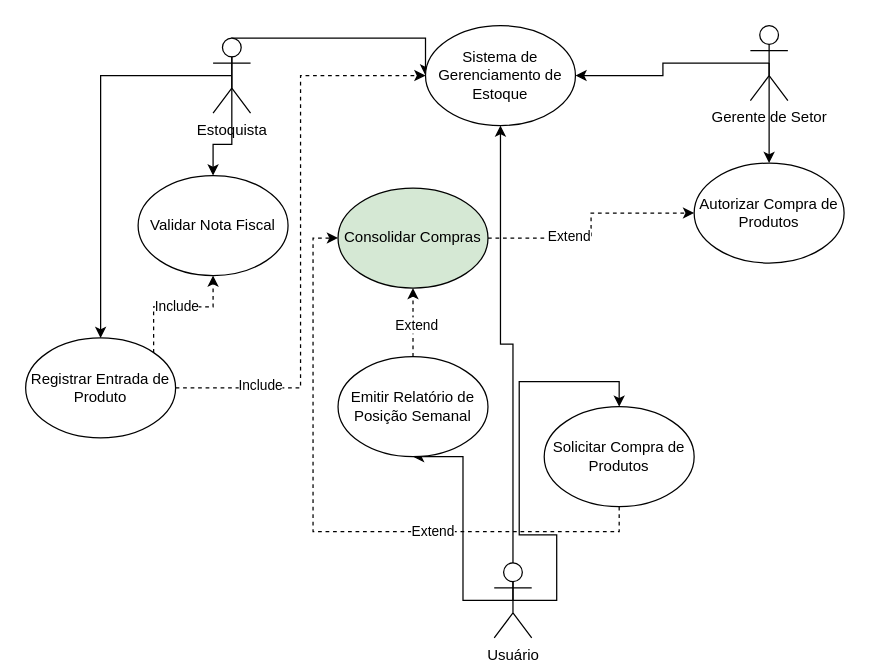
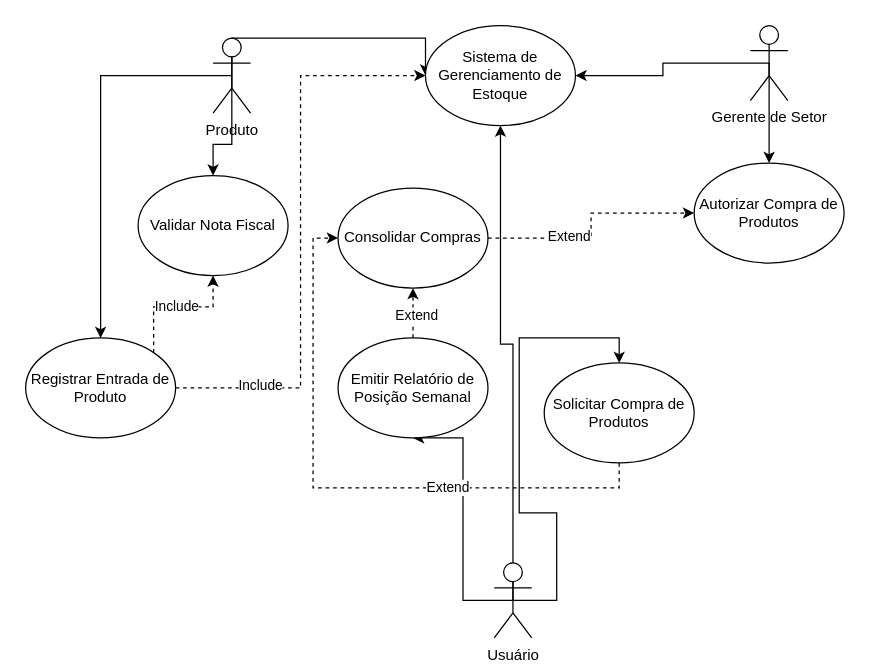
node "Estoquista": label "Estoquista" -> "Produto"
node "Consolidar Compras": fillcolor #d5e8d4 -> #ffffff
node "Emitir Relatório de Posição Semanal": moved (413, 407) -> (413, 388)
node "Solicitar Compra de Produtos": moved (619, 457) -> (619, 413)
